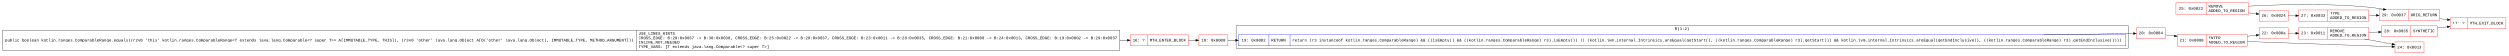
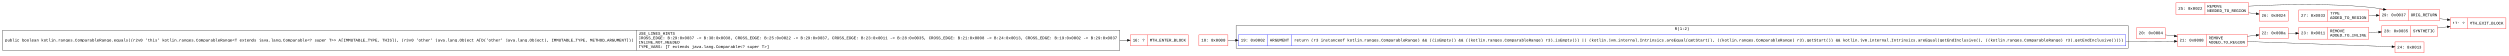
node "25: 0x0022": text "ADDED_TO_REGION" -> "NEEDED_TO_REGION"
edge "26: 0x0024" -> "27: 0x0033": removed
edge "19: 0x0002" -> "20: 0x0004": now "19: 0x0002" -> "21: 0x0008"
node "23: 0x0011": text "ADDED_TO_REGION" -> "ADDED_TO_INLINE"
node "21: 0x0008": text "ENTER" -> "REMOVE"
edge "16: ?" -> "18: 0x0000": removed
node "19: 0x0002": text "RETURN" -> "ARGUMENT"
edge "23: 0x0011" -> "24: 0x0013": removed
